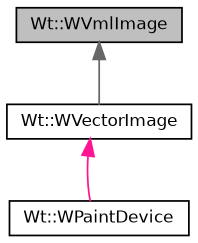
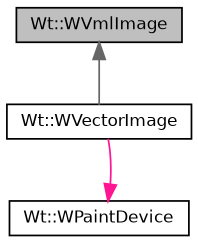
edge "Wt::WPaintDevice" -> "Wt::WVectorImage": reversed
